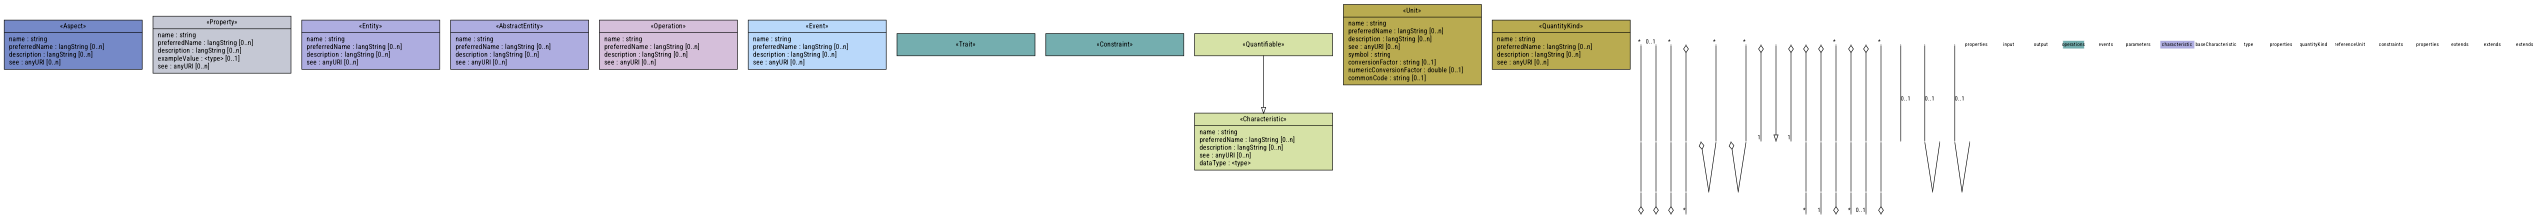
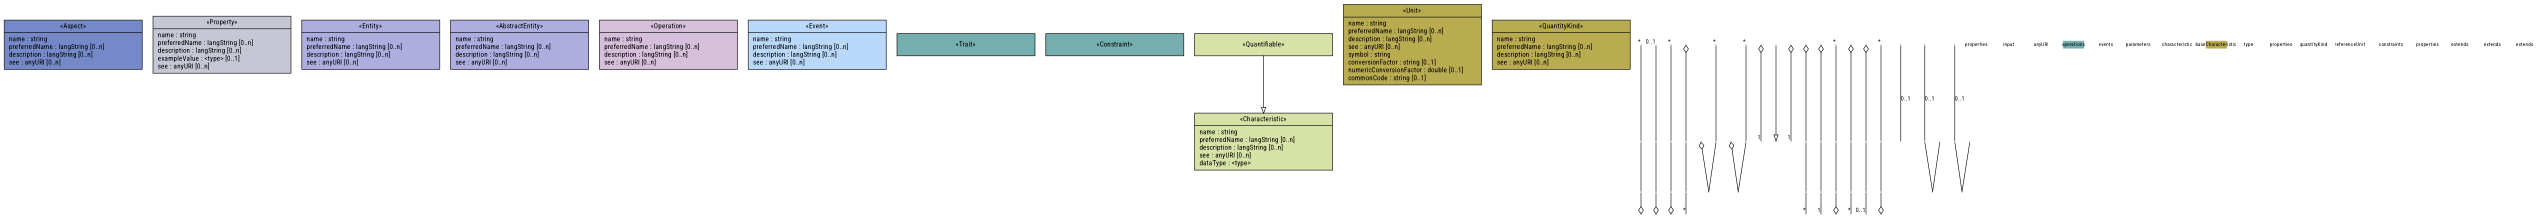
node "output": label "output" -> "anyURI"
node "characteristic": fillcolor #aeade0 -> white
node "baseCharacteristic": fillcolor white -> #b9ab50
